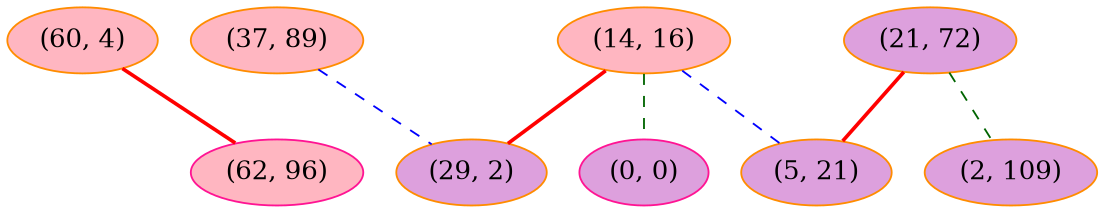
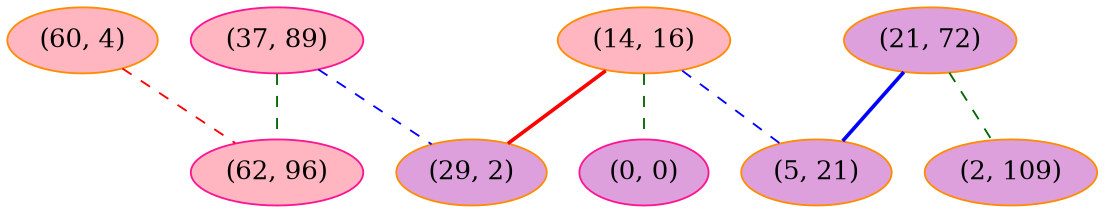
node "(37, 89)": color darkorange -> deeppink
edge "(60, 4)" -- "(62, 96)": style bold -> dashed
edge "(21, 72)" -- "(5, 21)": color red -> blue
edge "(37, 89)" -- "(62, 96)": added
